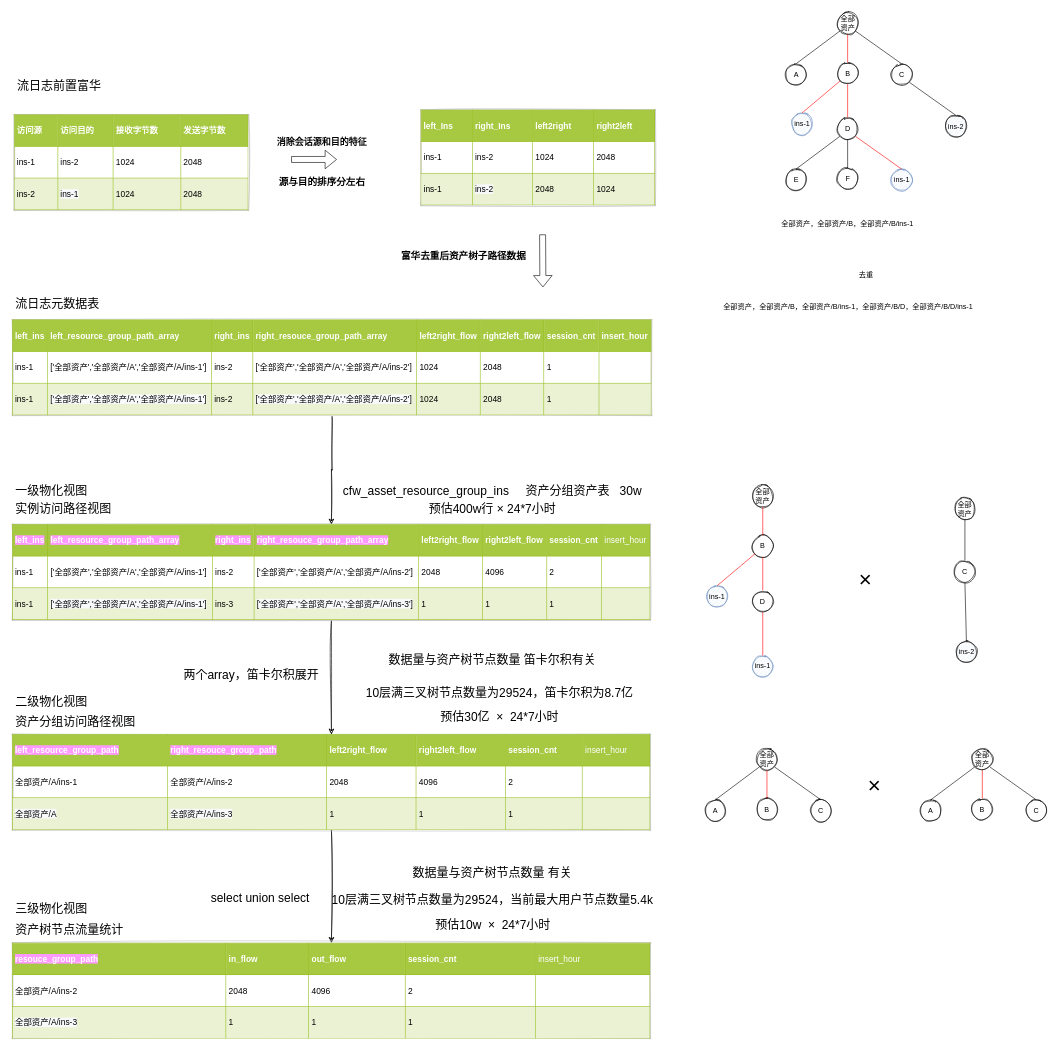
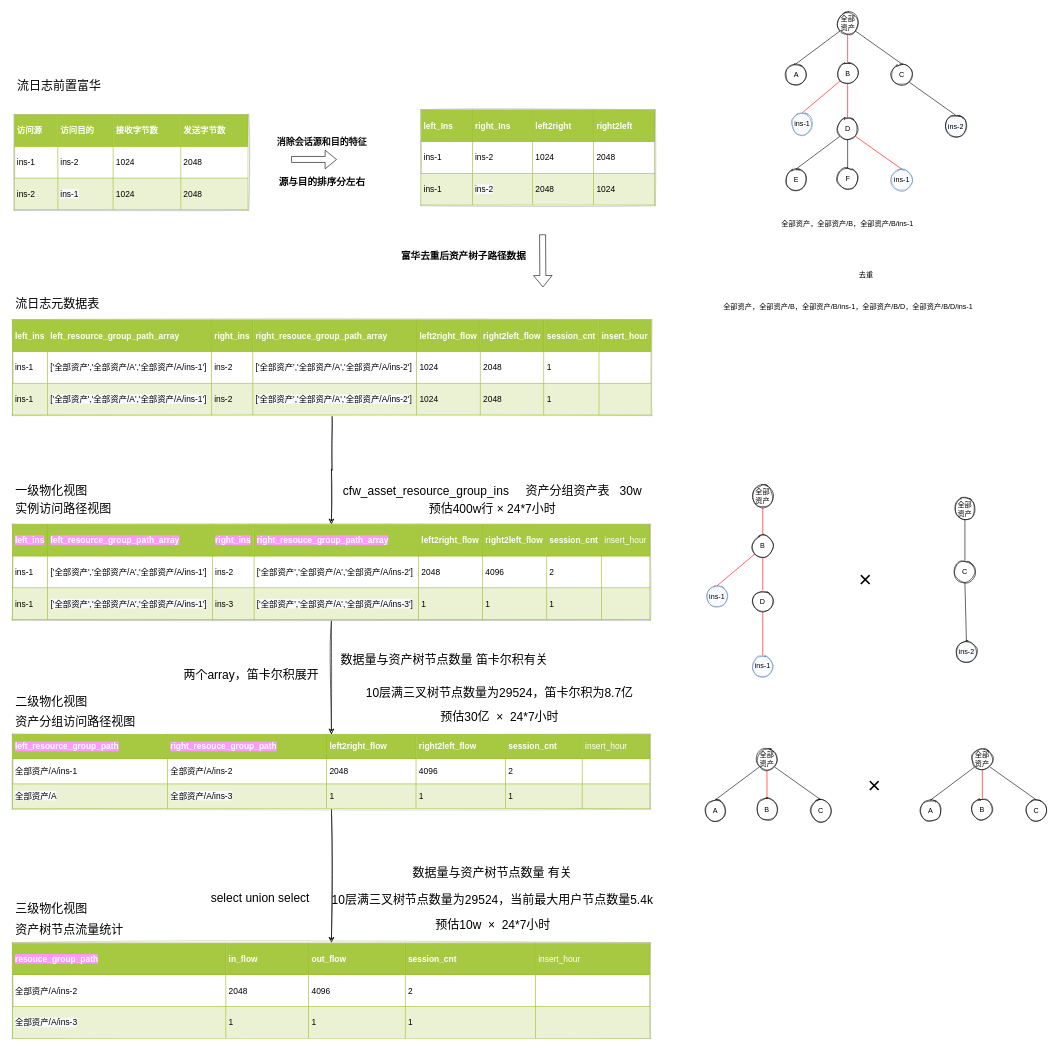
node "数据量与资产树节点数量 笛卡尔积有关": moved (492, 659) -> (444, 659)
node "left_resource_group_path right_resouce_group_path left2right_flowright2left_flow session_cnt insert_hour 全部资产/A/ins-1 全部资产/A/ins-2 2048 4096 2 全部资产/A 全部资产/A/ins-3 1 1 1": size 638x96 -> 638x75
